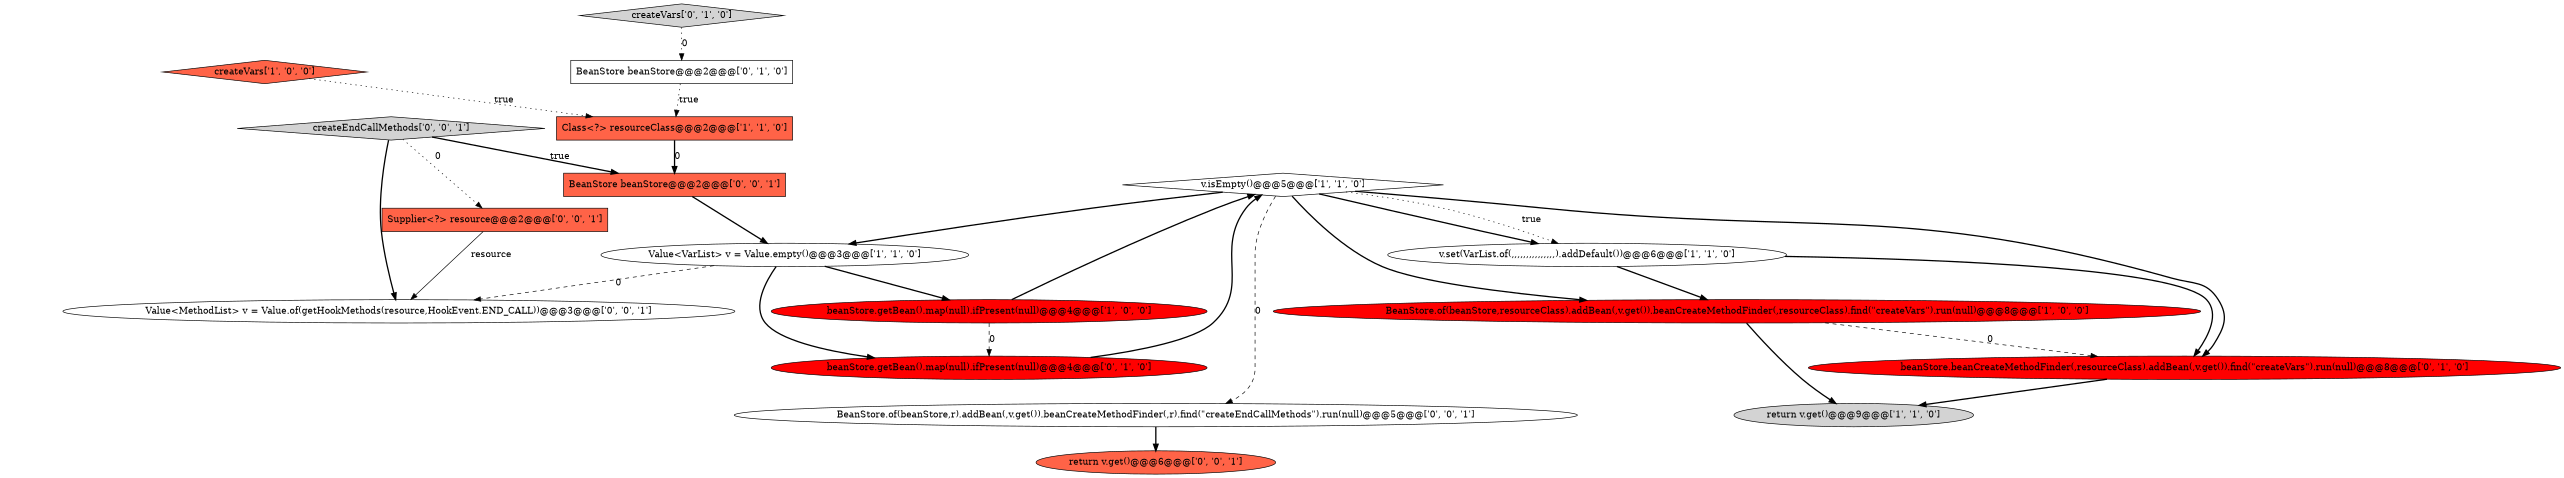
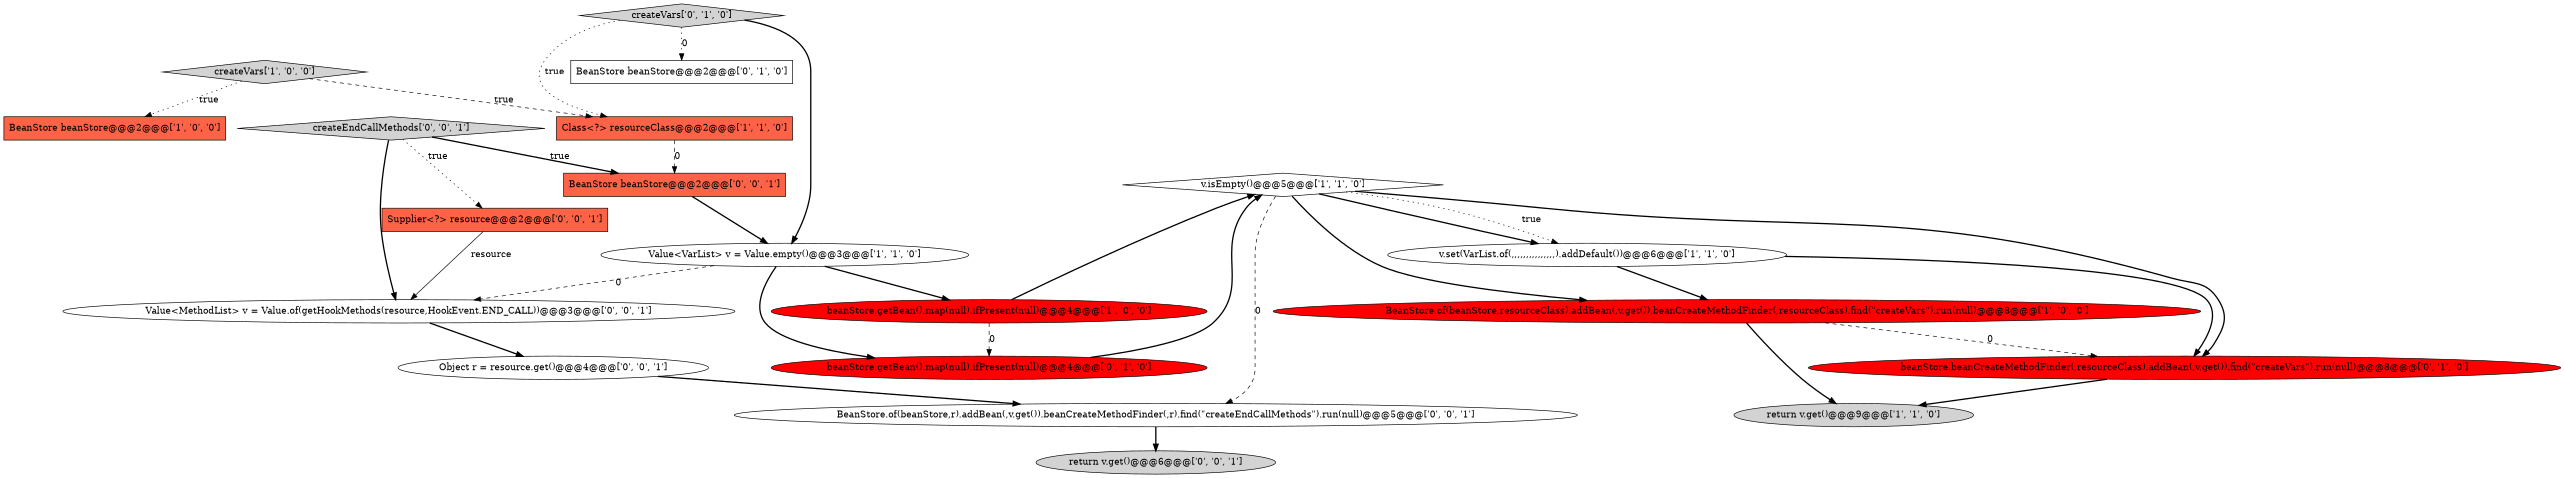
node "createVars['1', '0', '0']": fillcolor tomato -> lightgray
edge "createVars['1', '0', '0']" -> "Class<?> resourceClass@@@2@@@['1', '1', '0']": style dotted -> dashed
edge "BeanStore beanStore@@@2@@@['0', '1', '0']" -> "Class<?> resourceClass@@@2@@@['1', '1', '0']": now "createVars['0', '1', '0']" -> "Class<?> resourceClass@@@2@@@['1', '1', '0']"
node "BeanStore beanStore@@@2@@@['1', '0', '0']": added
edge "Class<?> resourceClass@@@2@@@['1', '1', '0']" -> "BeanStore beanStore@@@2@@@['0', '0', '1']": style bold -> dashed
edge "createEndCallMethods['0', '0', '1']" -> "Supplier<?> resource@@@2@@@['0', '0', '1']": label "0" -> "true"
edge "v.isEmpty()@@@5@@@['1', '1', '0']" -> "Value<VarList> v = Value.empty()@@@3@@@['1', '1', '0']": now "createVars['0', '1', '0']" -> "Value<VarList> v = Value.empty()@@@3@@@['1', '1', '0']"
node "Object r = resource.get()@@@4@@@['0', '0', '1']": added
node "return v.get()@@@6@@@['0', '0', '1']": fillcolor tomato -> lightgray
